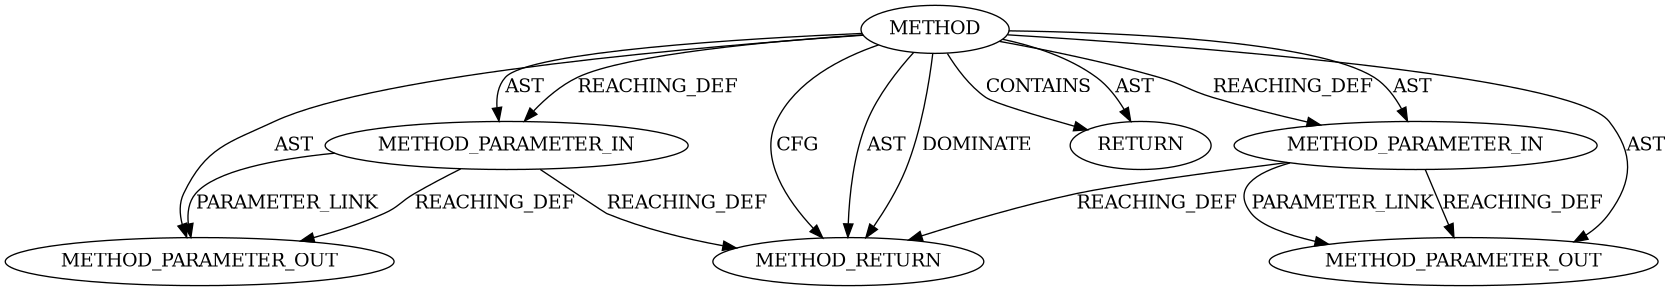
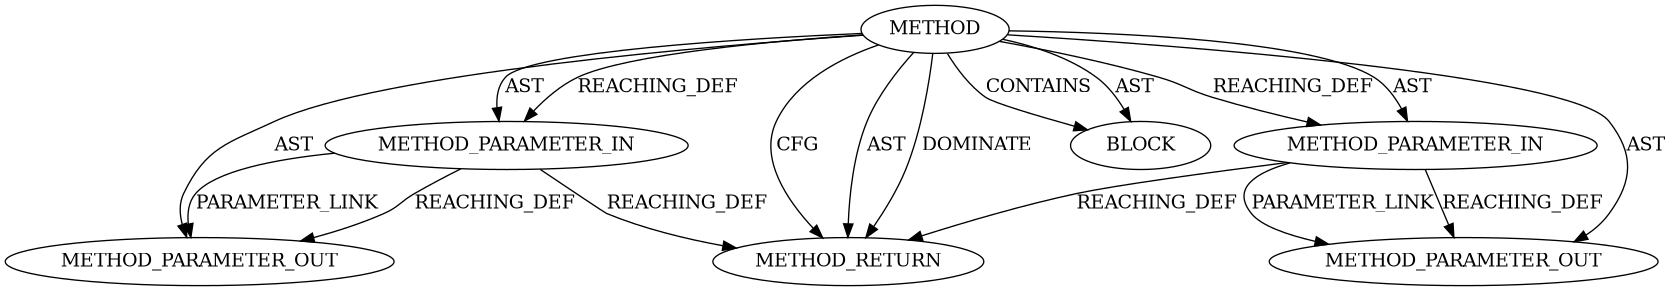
node "RETURN": label "RETURN" -> "BLOCK"
